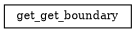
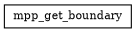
node "get_get_boundary": label "get_get_boundary" -> "mpp_get_boundary"
